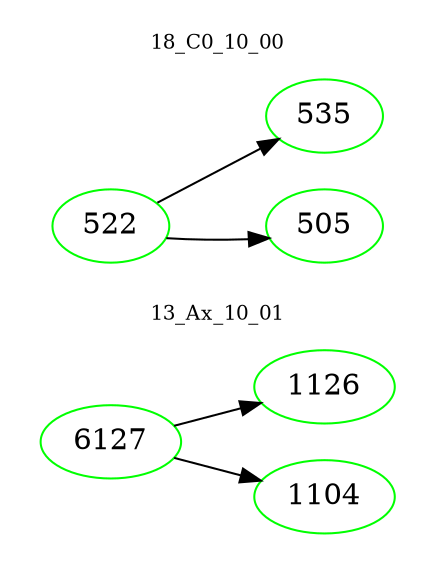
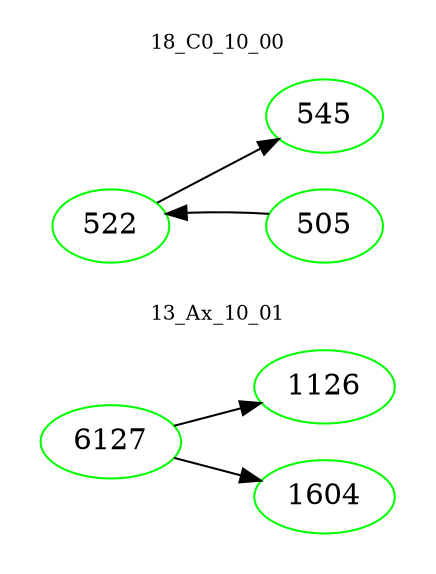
node "535": label "535" -> "545"
edge "522" -> "505": reversed
node "1104": label "1104" -> "1604"
